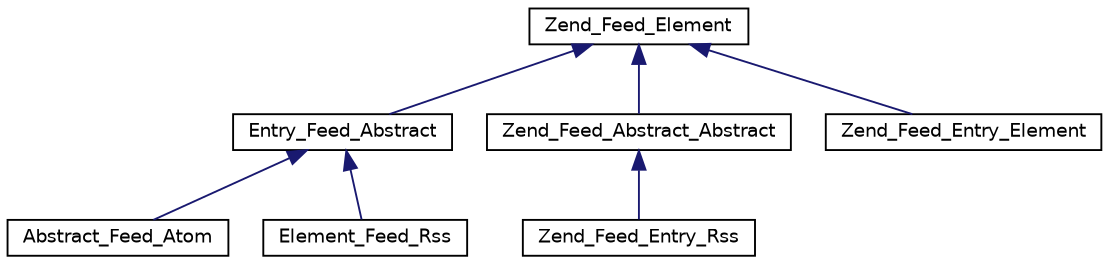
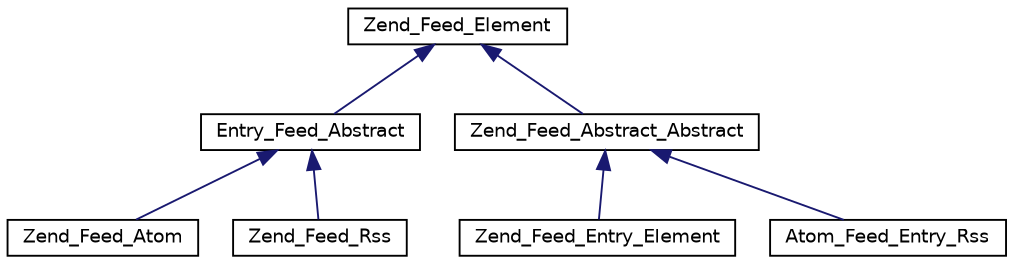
edge "Zend_Feed_Entry_Element" -> "Zend_Feed_Element": now "Zend_Feed_Entry_Element" -> "Zend_Feed_Abstract_Abstract"
node "Abstract_Feed_Atom": label "Abstract_Feed_Atom" -> "Zend_Feed_Atom"
node "Element_Feed_Rss": label "Element_Feed_Rss" -> "Zend_Feed_Rss"
node "Zend_Feed_Entry_Rss": label "Zend_Feed_Entry_Rss" -> "Atom_Feed_Entry_Rss"
